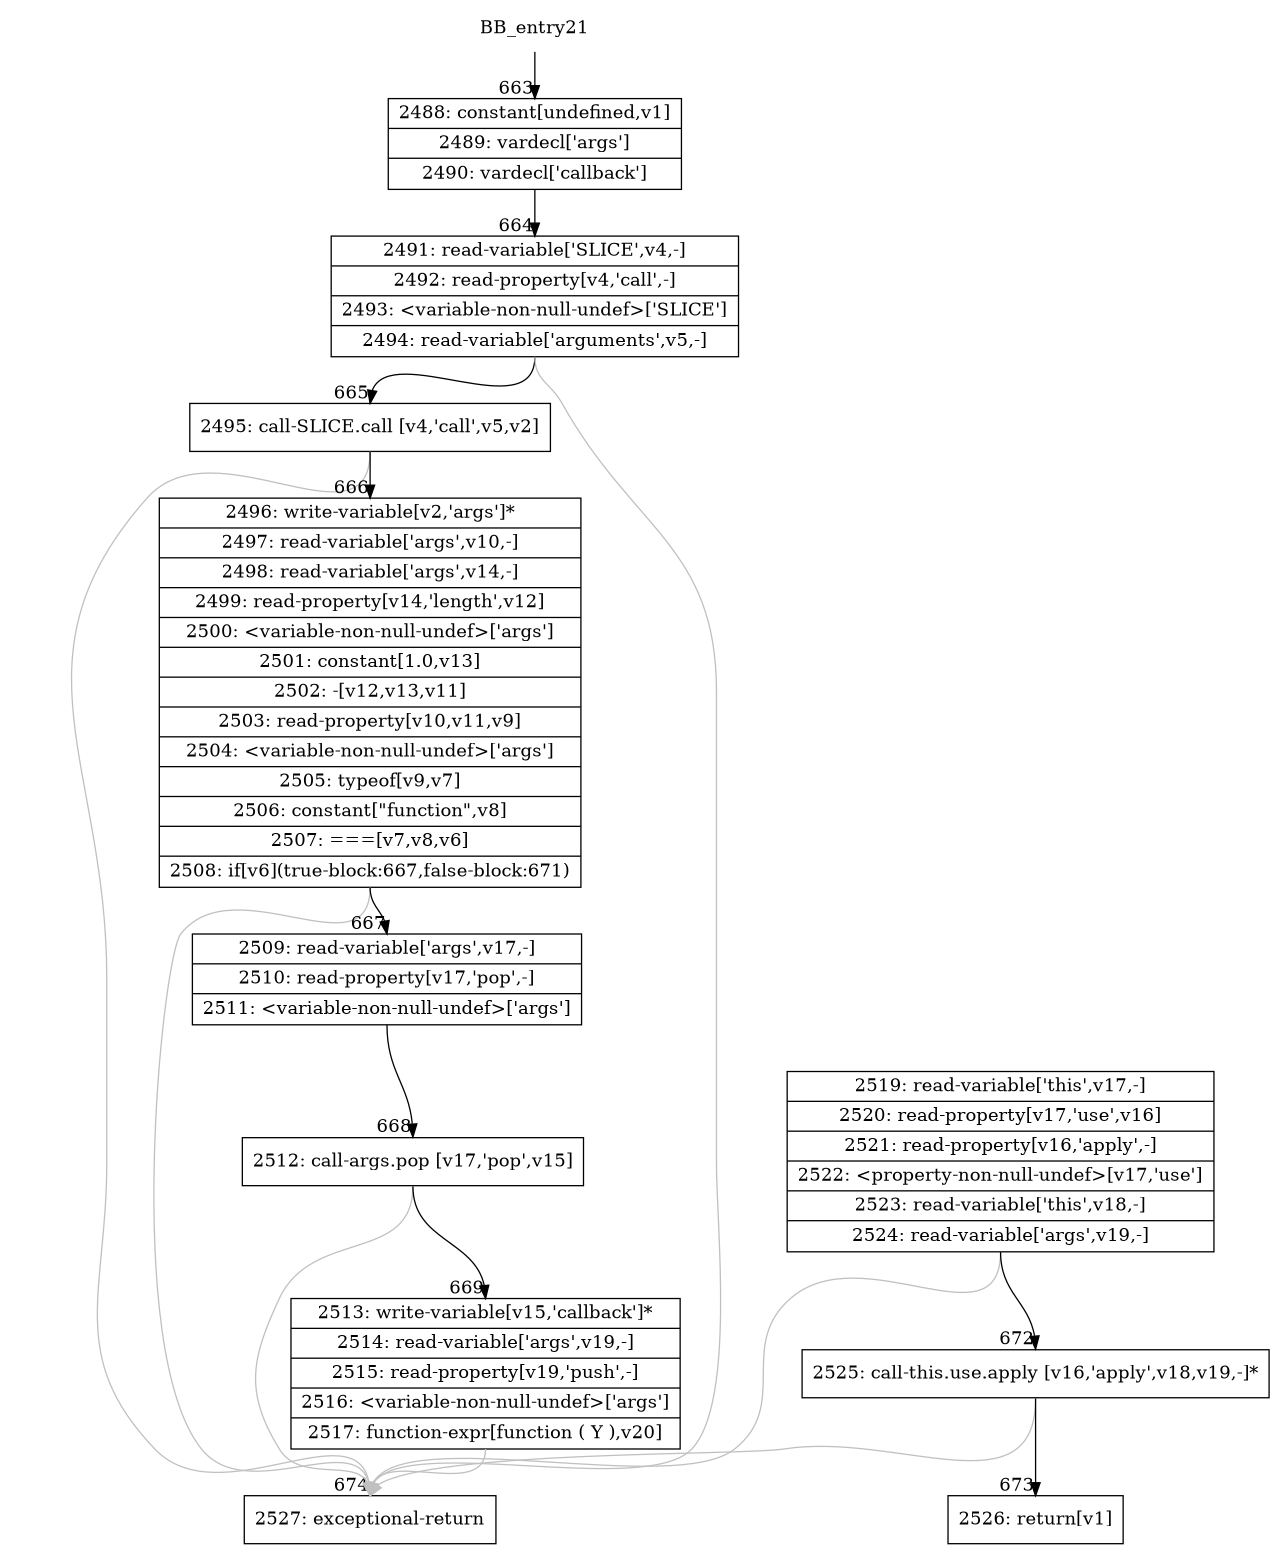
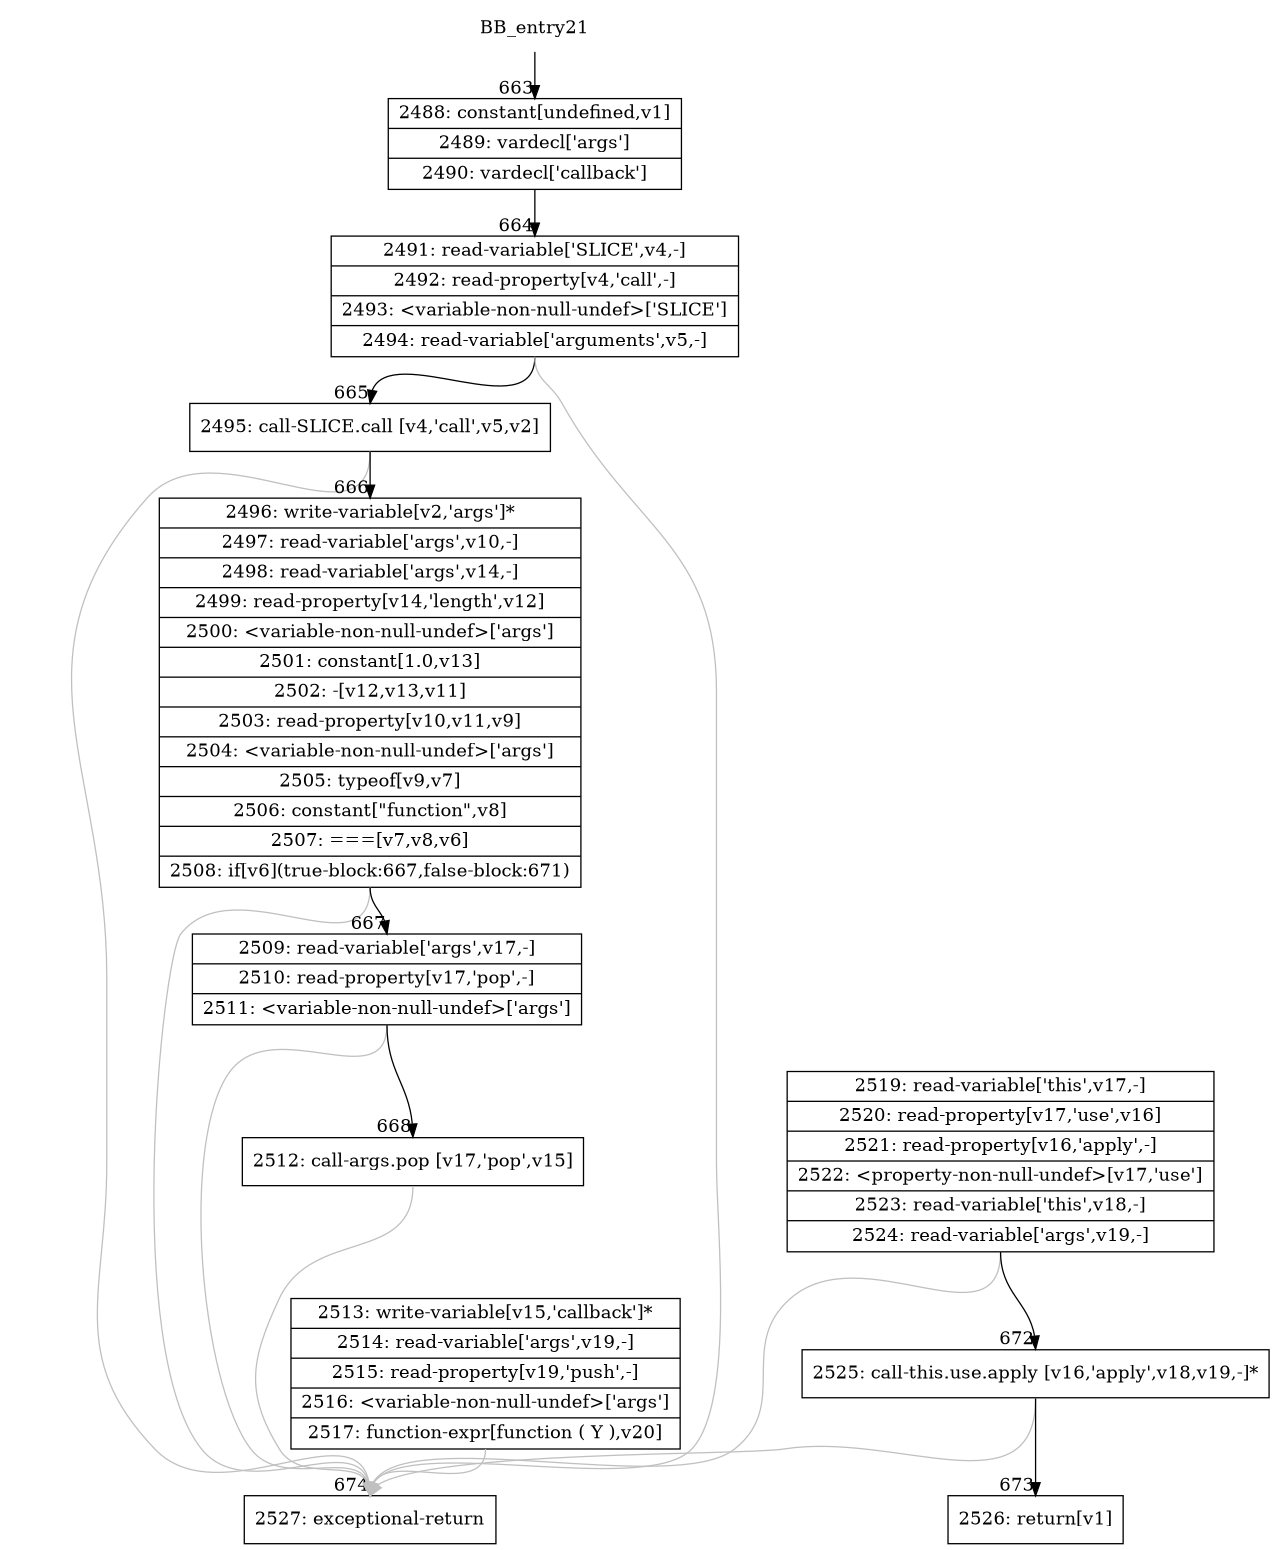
edge "2509: read-variable['args',v17,-]" -> "2527: exceptional-return": added
edge "2512: call-args.pop [v17,'pop',v15]" -> "2513: write-variable[v15,'callback']*": removed
